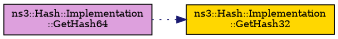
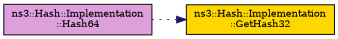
node "ns3::Hash::Implementation ::GetHash64": label "ns3::Hash::Implementation ::GetHash64" -> "ns3::Hash::Implementation ::Hash64"
